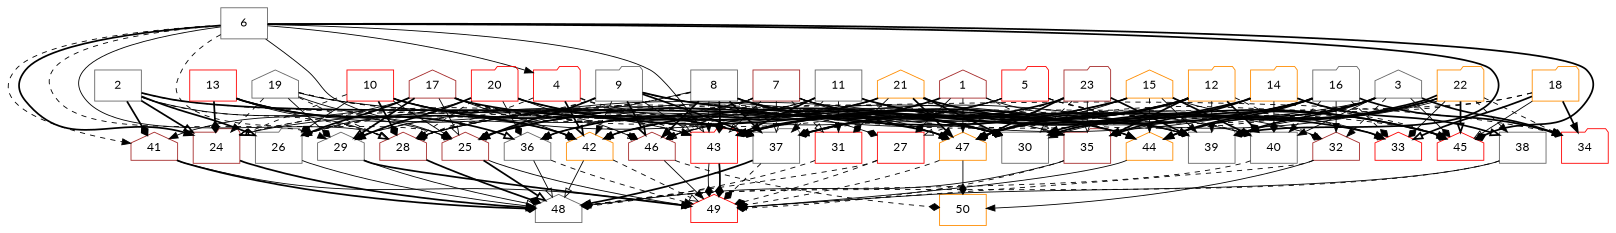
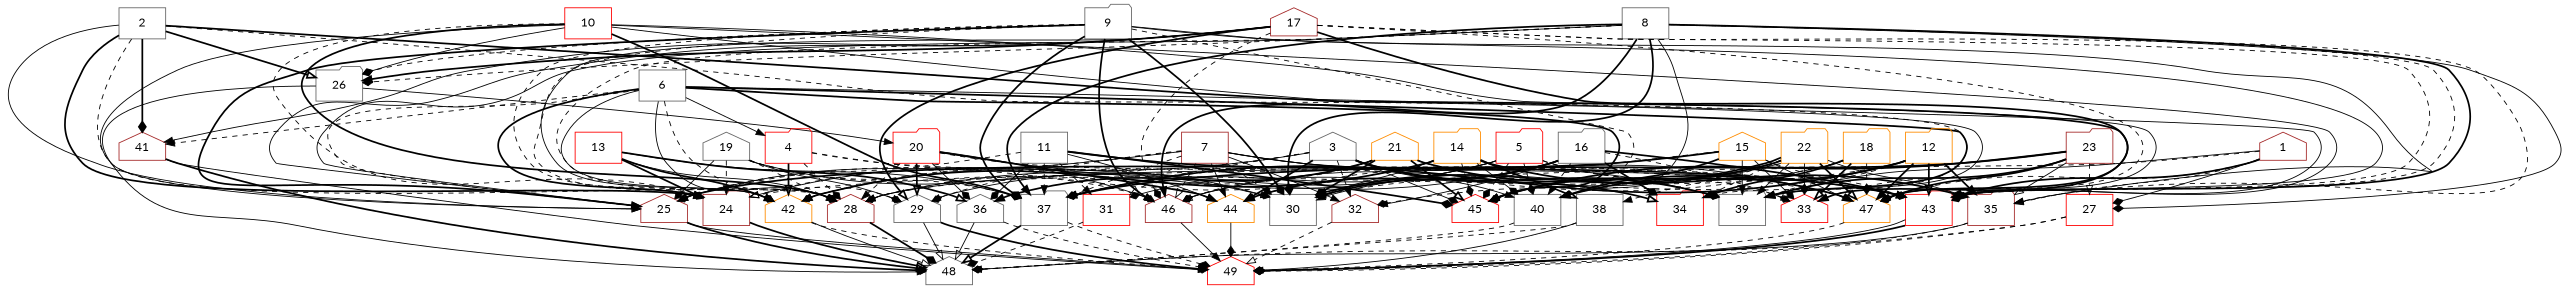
edge "8" -> "25": arrowhead diamond -> onormal
edge "12" -> "40": arrowhead diamond -> onormal
edge "20" -> "26": reversed
edge "23" -> "45": added
edge "23" -> "33": added
node "50": removed
